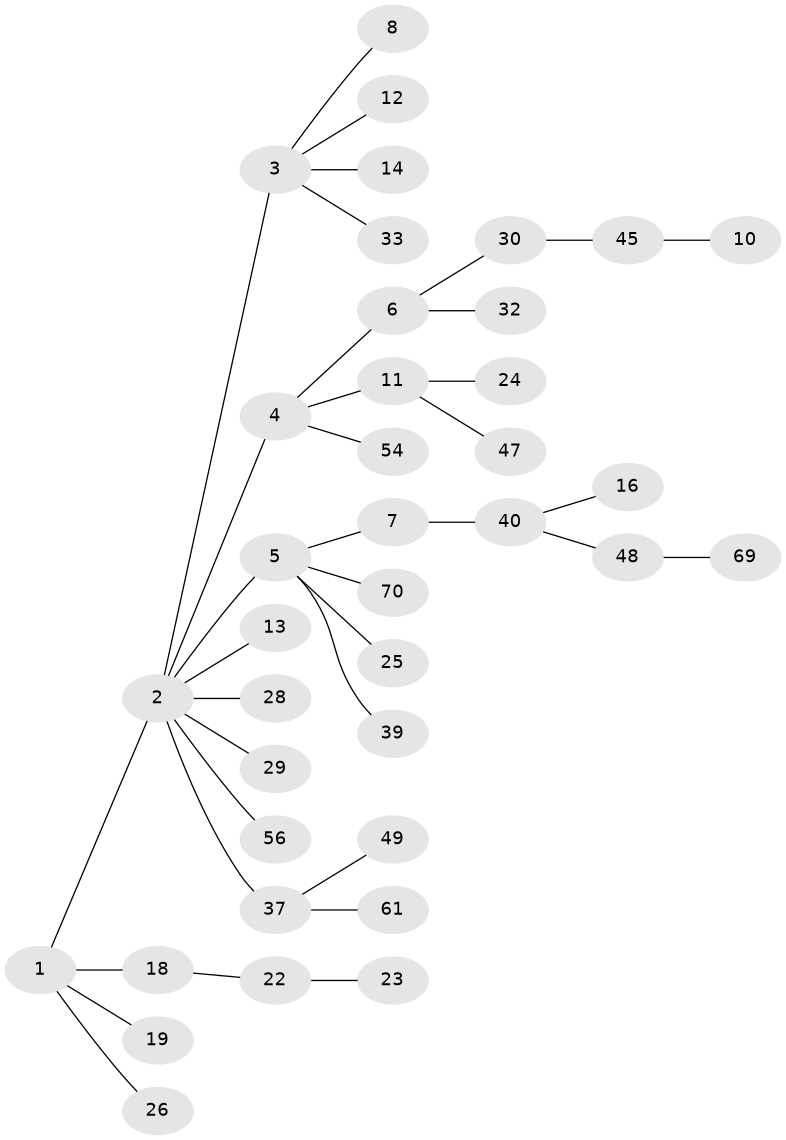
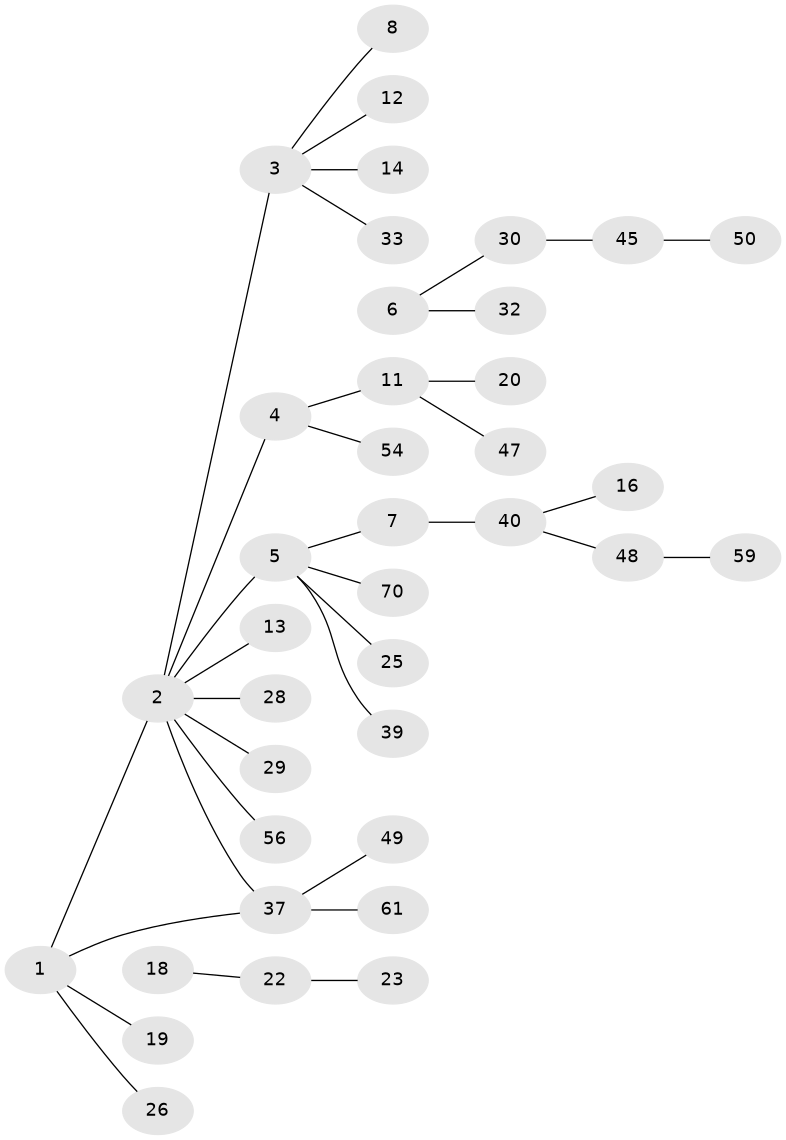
node "10": label "10" -> "50"
edge "6" -- "4": removed
node "24": label "24" -> "20"
node "69": label "69" -> "59"
edge "1" -- "18": now "1" -- "37"
